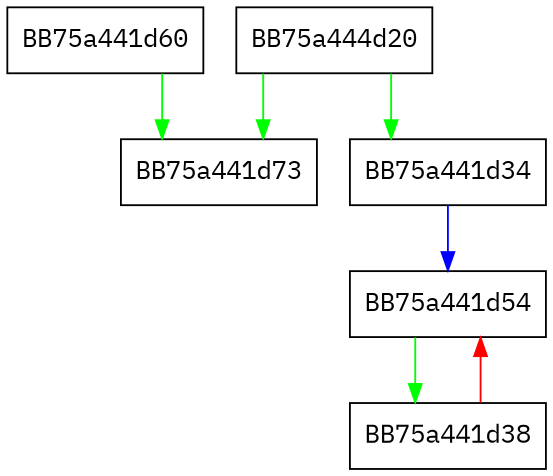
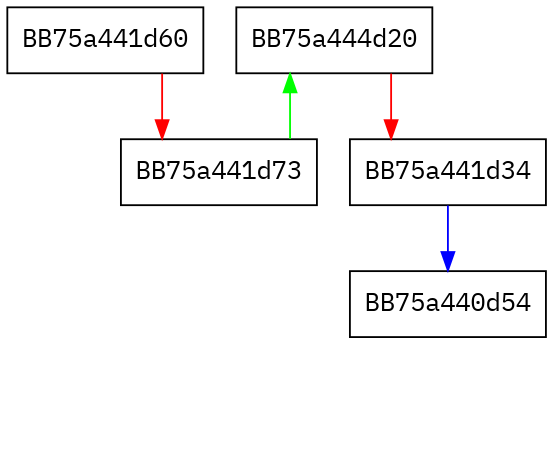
edge "BB75a441d60" -> "BB75a441d73": color green -> red
edge "BB75a444d20" -> "BB75a441d73": reversed
edge "BB75a444d20" -> "BB75a441d34": color green -> red
node "BB75a441d54": label "BB75a441d54" -> "BB75a440d54"
node "BB75a441d38": removed
